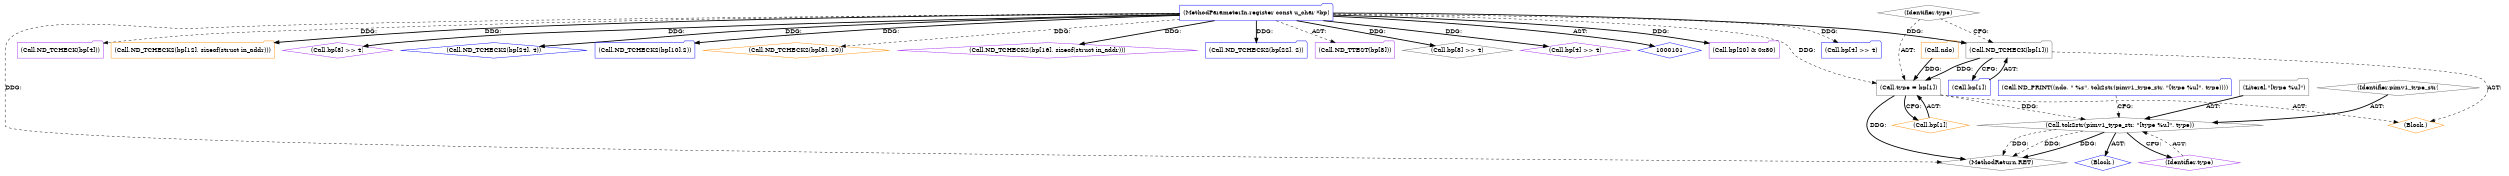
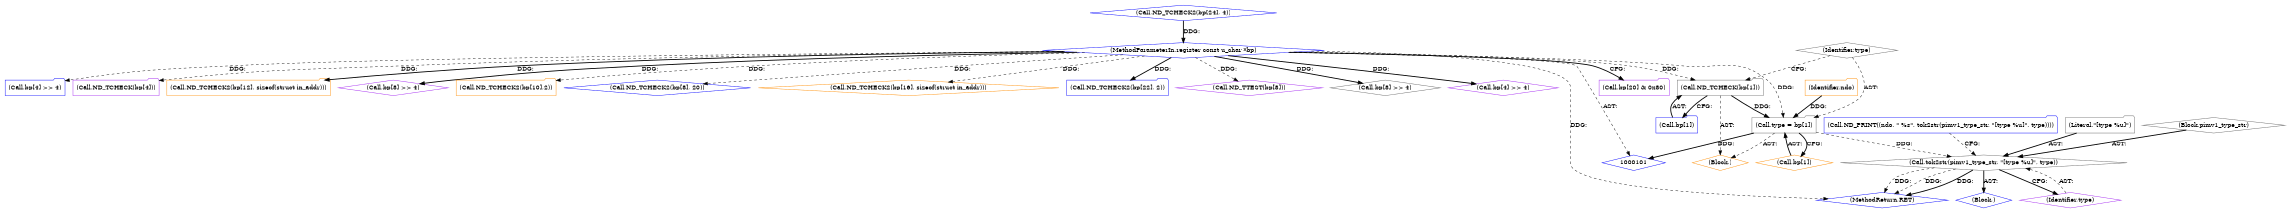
node "(MethodParameterIn,register const u_char *bp)": shape folder -> diamond
edge "(MethodParameterIn,register const u_char *bp)" -> "(Call,ND_TCHECK2(bp[24], 4))": reversed
edge "(MethodParameterIn,register const u_char *bp)" -> "(Call,ND_TCHECK2(bp[10],2))": style bold -> dashed
edge "(MethodParameterIn,register const u_char *bp)" -> "(Call,ND_TCHECK(bp[1]))": style bold -> dashed
edge "(MethodParameterIn,register const u_char *bp)" -> "1000101": style bold -> dashed
edge "(MethodParameterIn,register const u_char *bp)" -> "(Call,ND_TCHECK2(bp[16], sizeof(struct in_addr)))": style bold -> dashed
edge "(MethodParameterIn,register const u_char *bp)" -> "(Call,ND_TTEST(bp[8]))": label "AST: " -> "DDG: "
edge "(MethodParameterIn,register const u_char *bp)" -> "(Call,bp[20] & 0x80)": label "DDG: " -> "CFG: "
node "(Call,ND_TCHECK2(bp[10],2))": color blue -> darkorange
node "(Call,ND_TCHECK2(bp[8], 20))": color darkorange -> blue
node "(Call,ND_TCHECK2(bp[16], sizeof(struct in_addr)))": color purple -> darkorange
node "(Call,ND_TTEST(bp[8]))": shape folder -> diamond
node "(Call,ndo)": label "(Call,ndo)" -> "(Identifier,ndo)"
node "(Identifier,pimv1_type_str)": label "(Identifier,pimv1_type_str)" -> "(Block,pimv1_type_str)"
edge "(Call,type = bp[1])" -> "(MethodReturn,RET)": now "(Call,type = bp[1])" -> "1000101"
node "(MethodReturn,RET)": color gray40 -> blue
